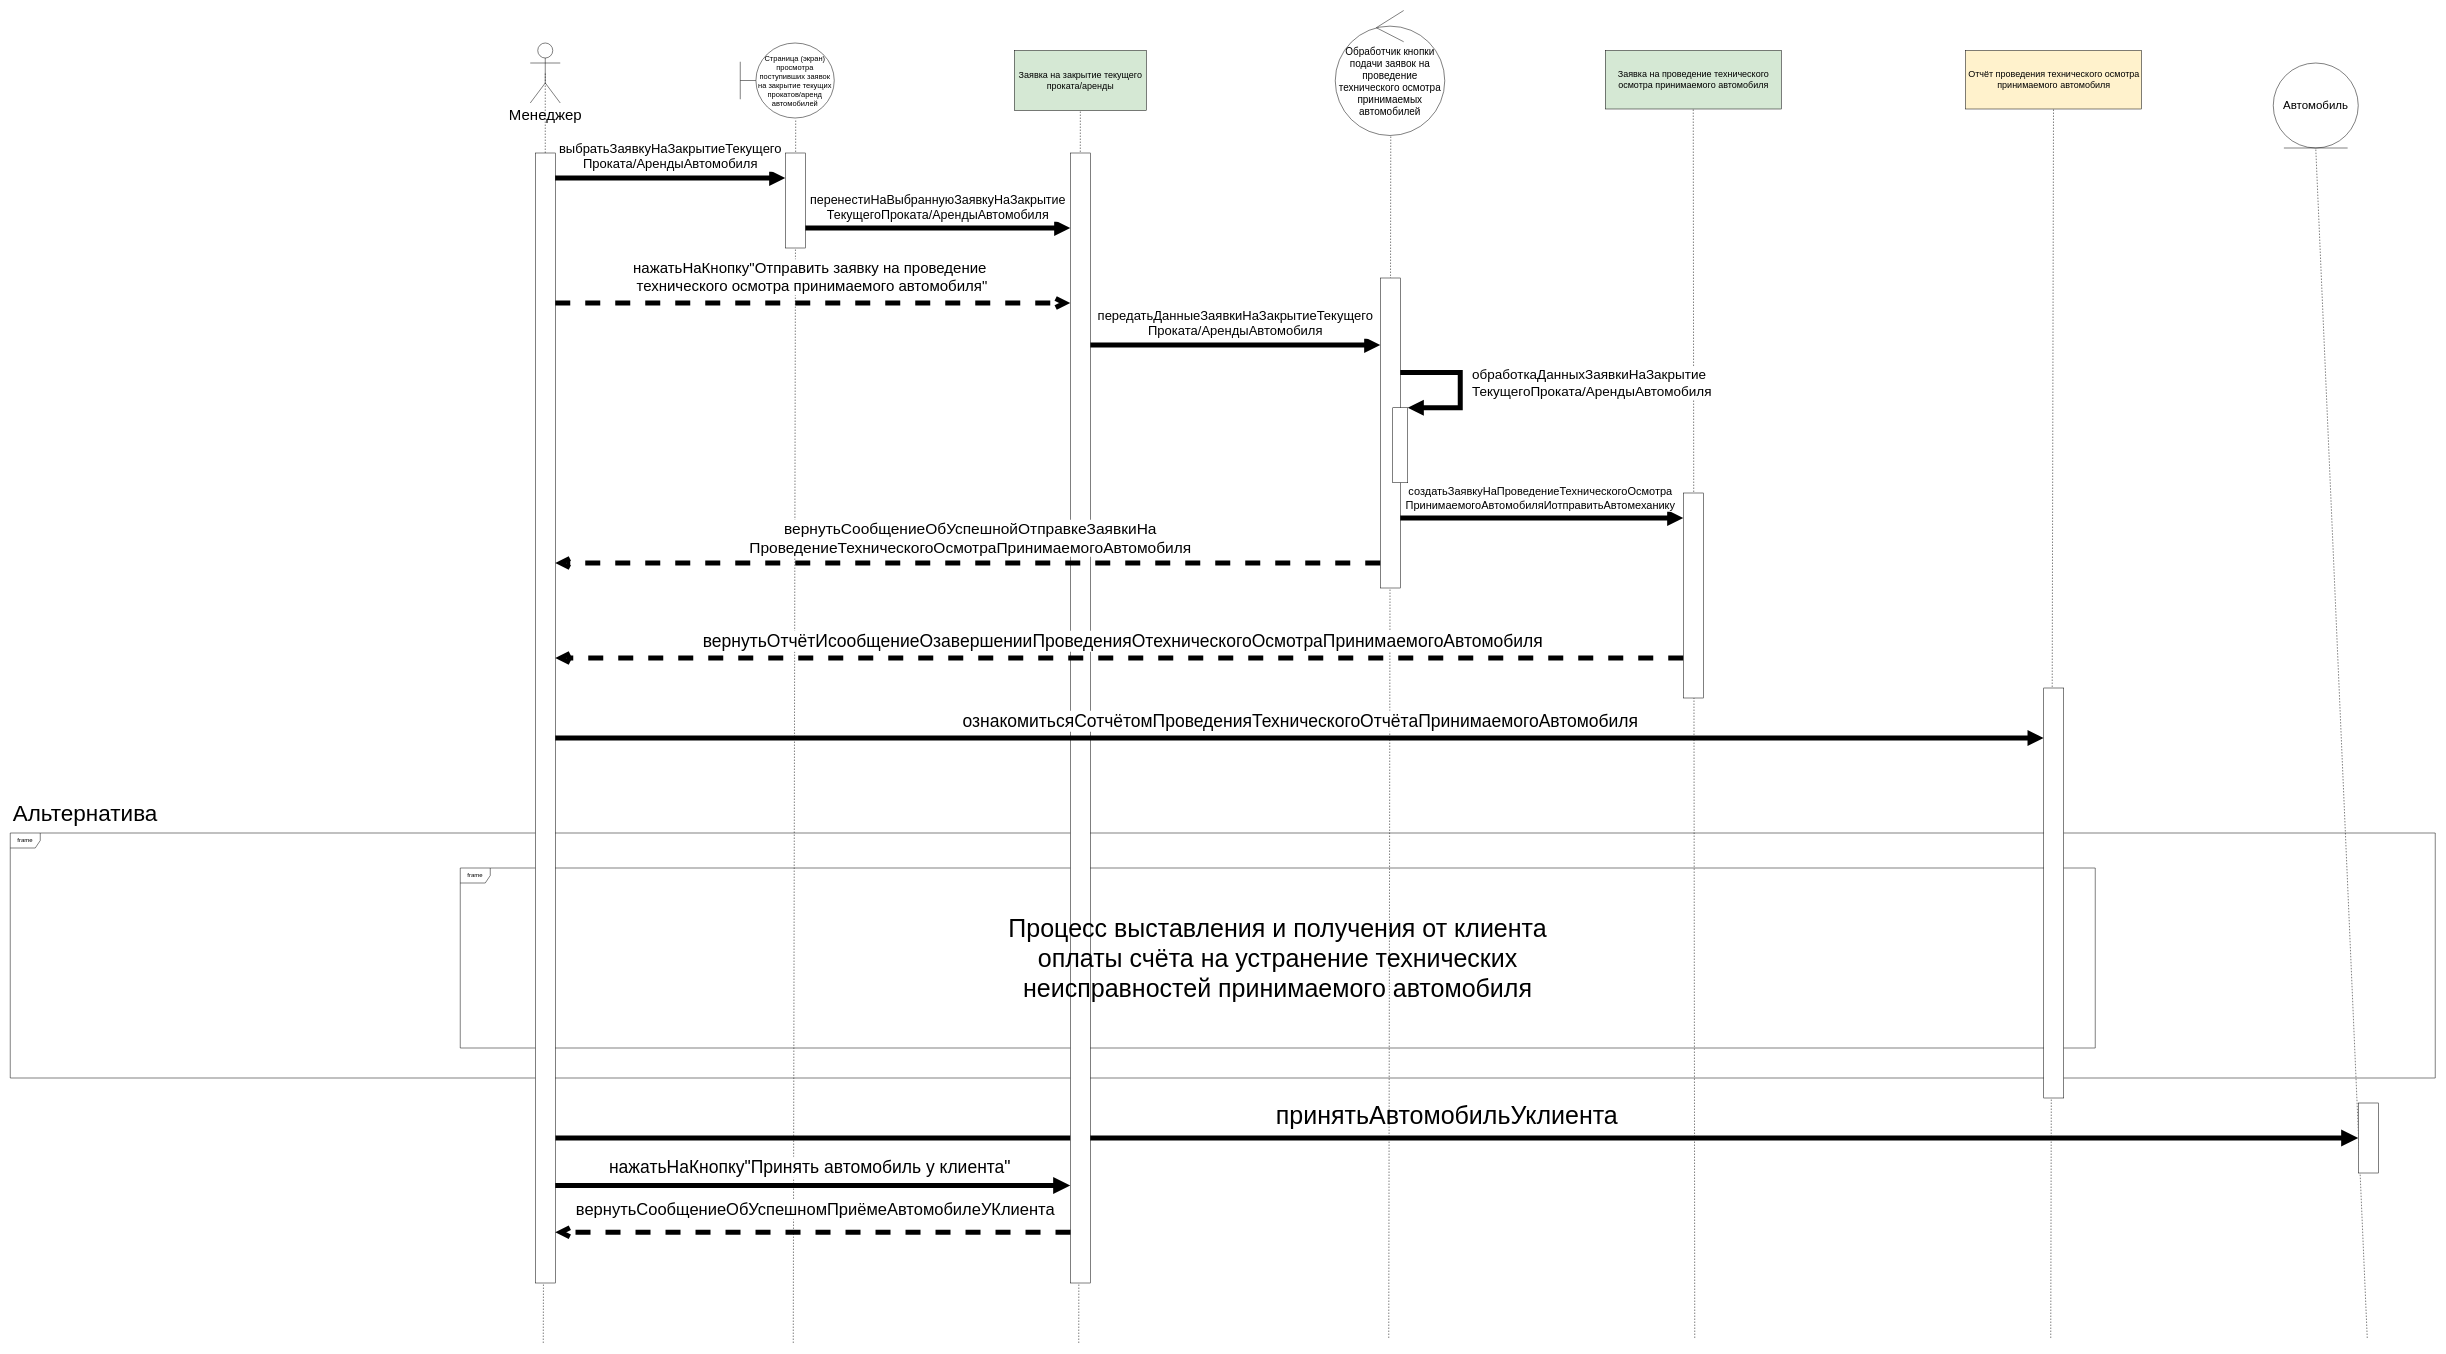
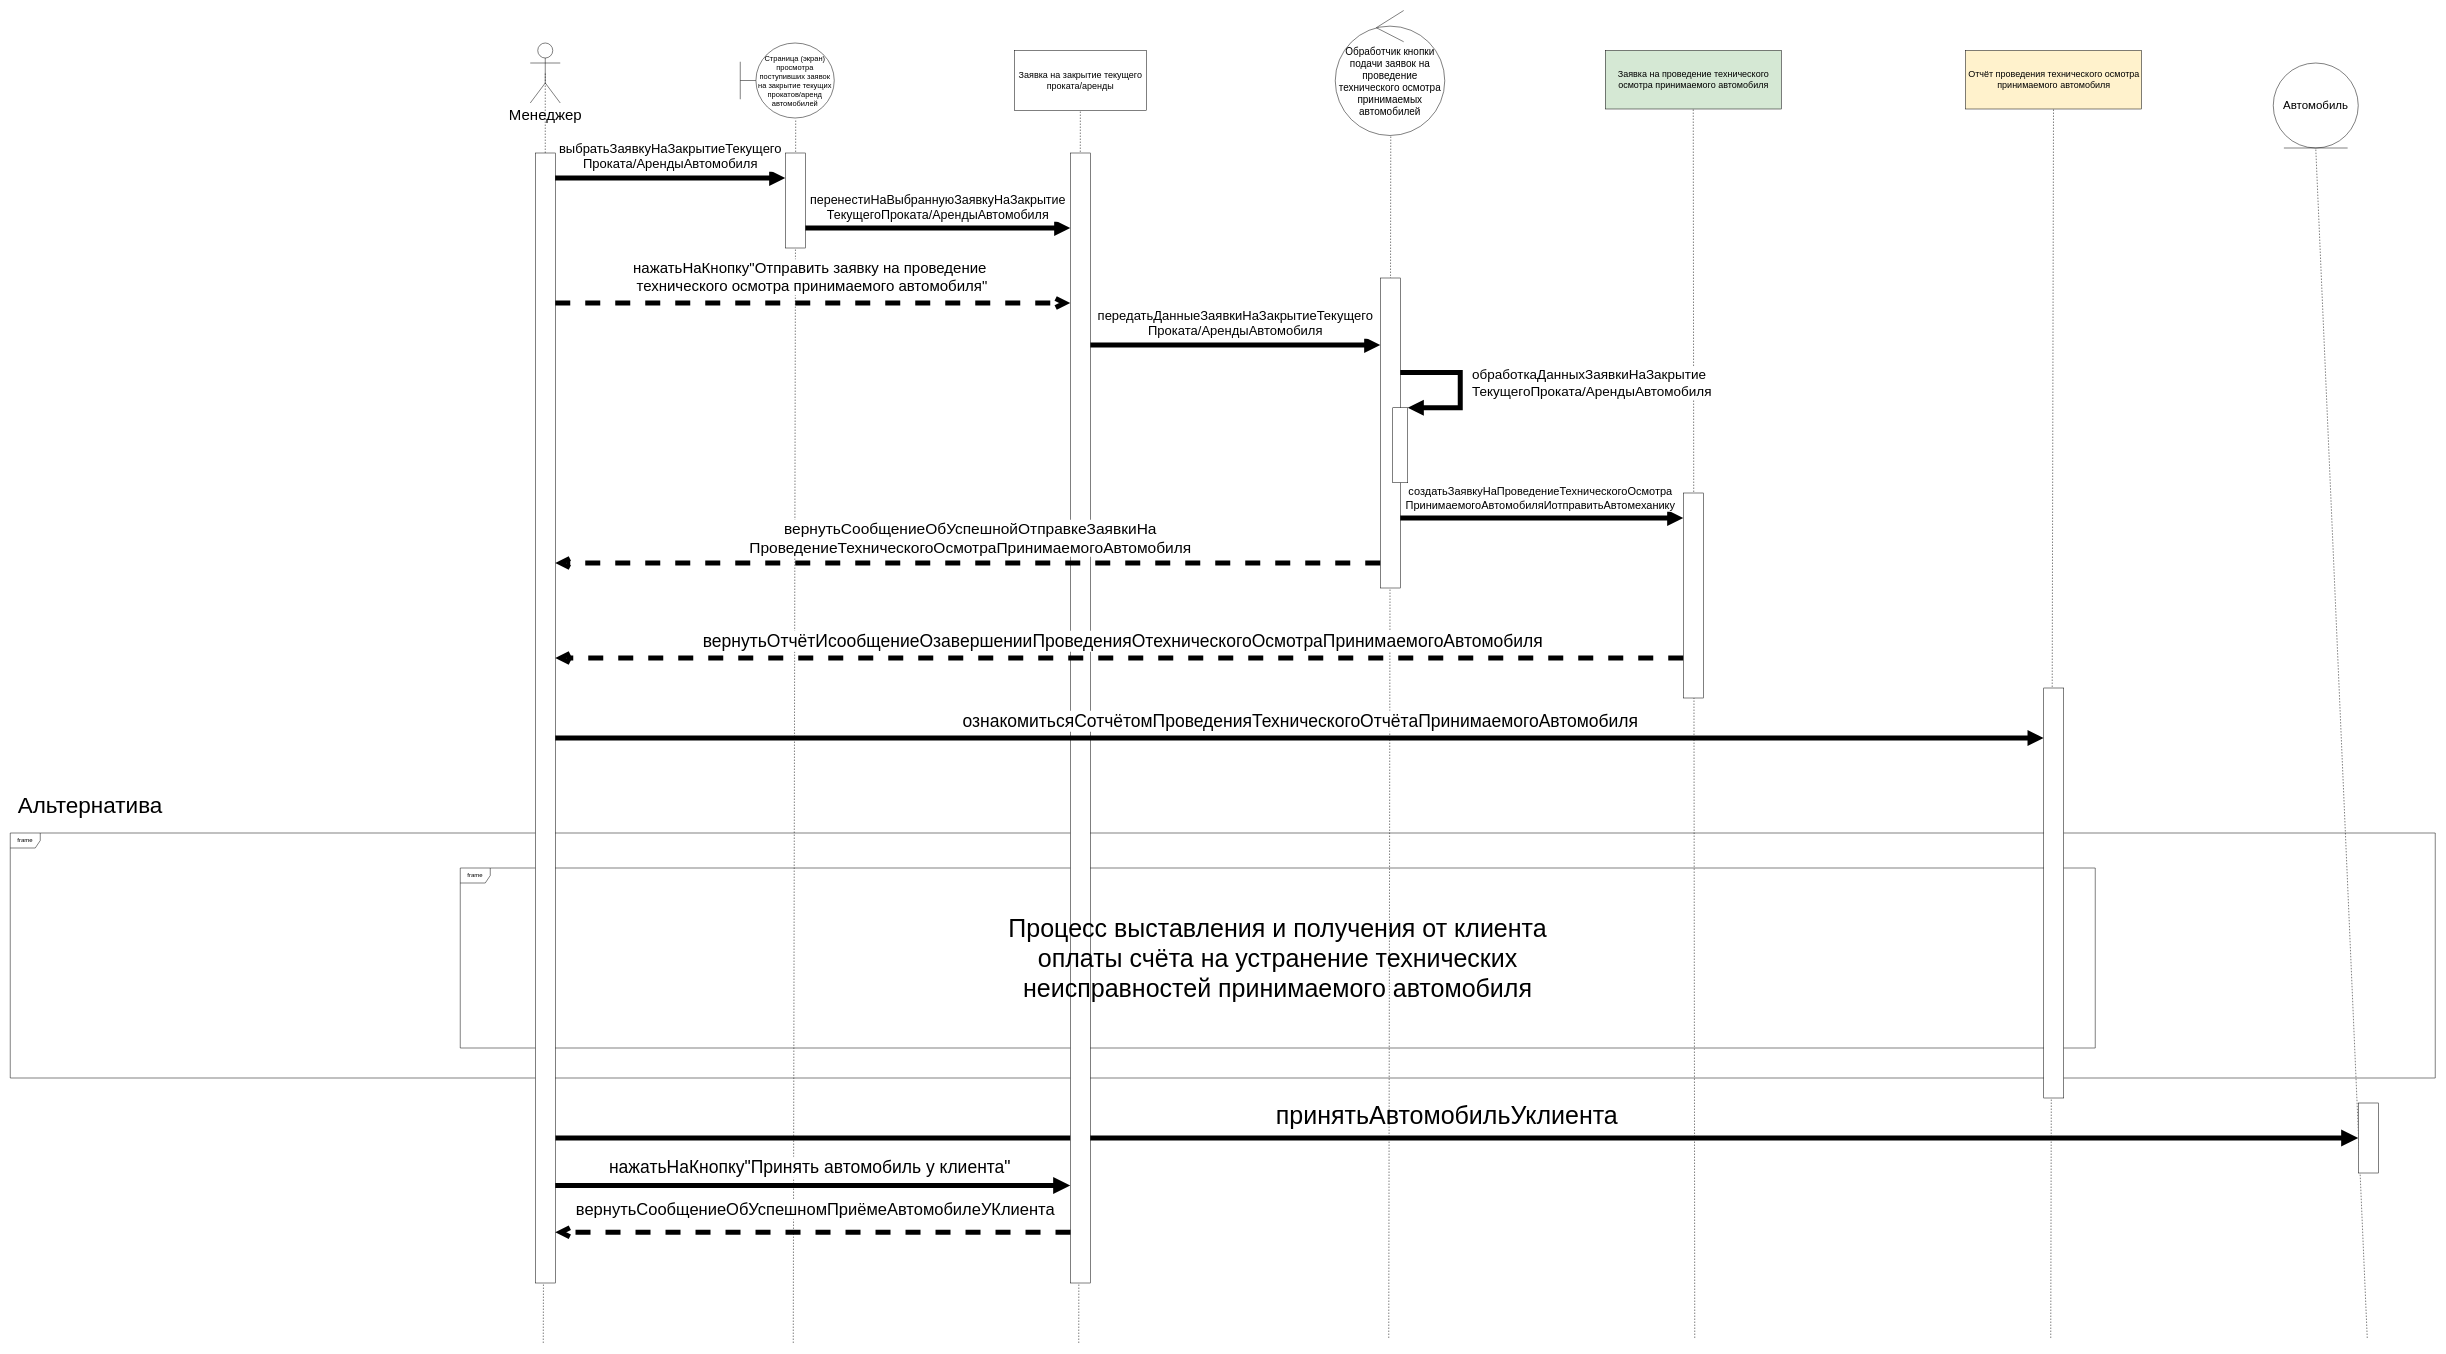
node "Заявка на закрытие текущего проката/аренды": fillcolor #d5e8d4 -> #ffffff
node "Альтернатива": moved (85, 813) -> (90, 805)
